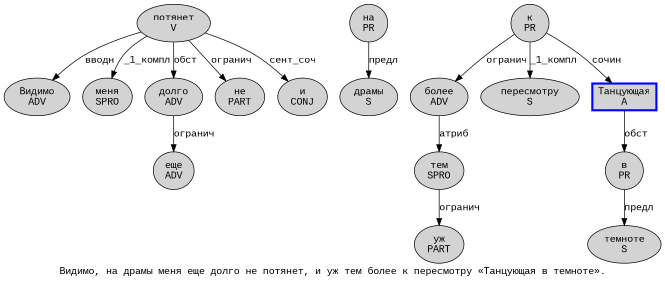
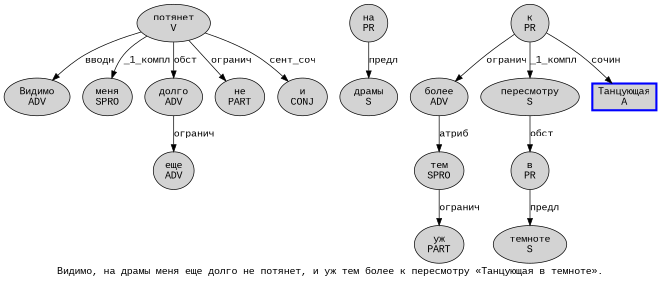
edge "Танцующая A" -> "в PR": now "пересмотру S" -> "в PR"
